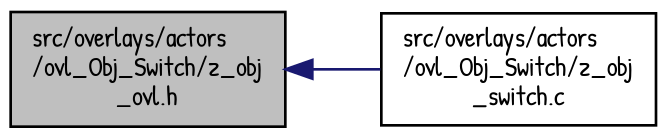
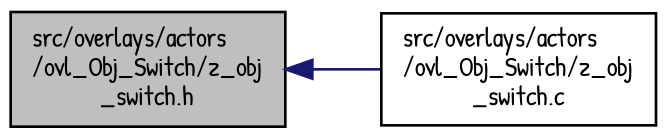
node "src/overlays/actors /ovl_Obj_Switch/z_obj _ovl.h": label "src/overlays/actors /ovl_Obj_Switch/z_obj _ovl.h" -> "src/overlays/actors /ovl_Obj_Switch/z_obj _switch.h"
